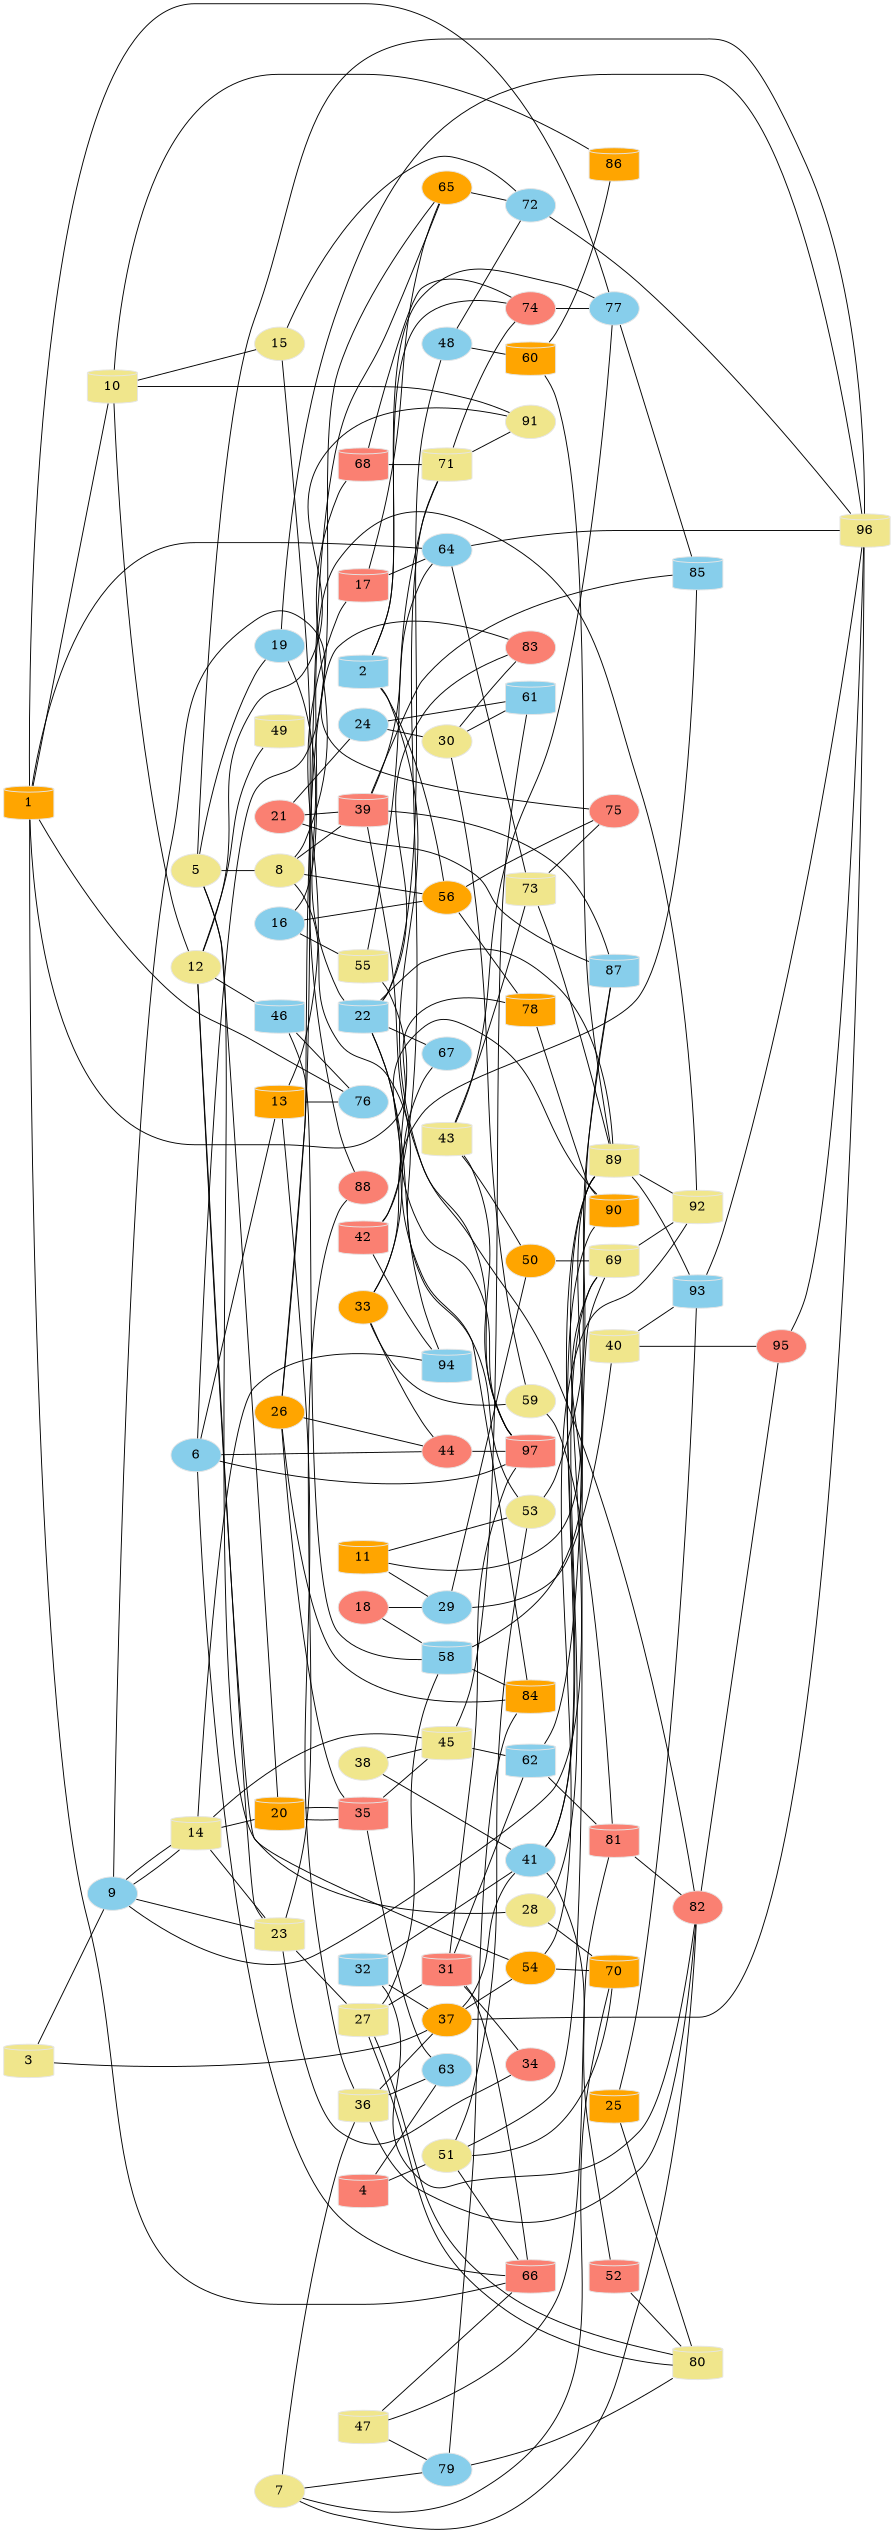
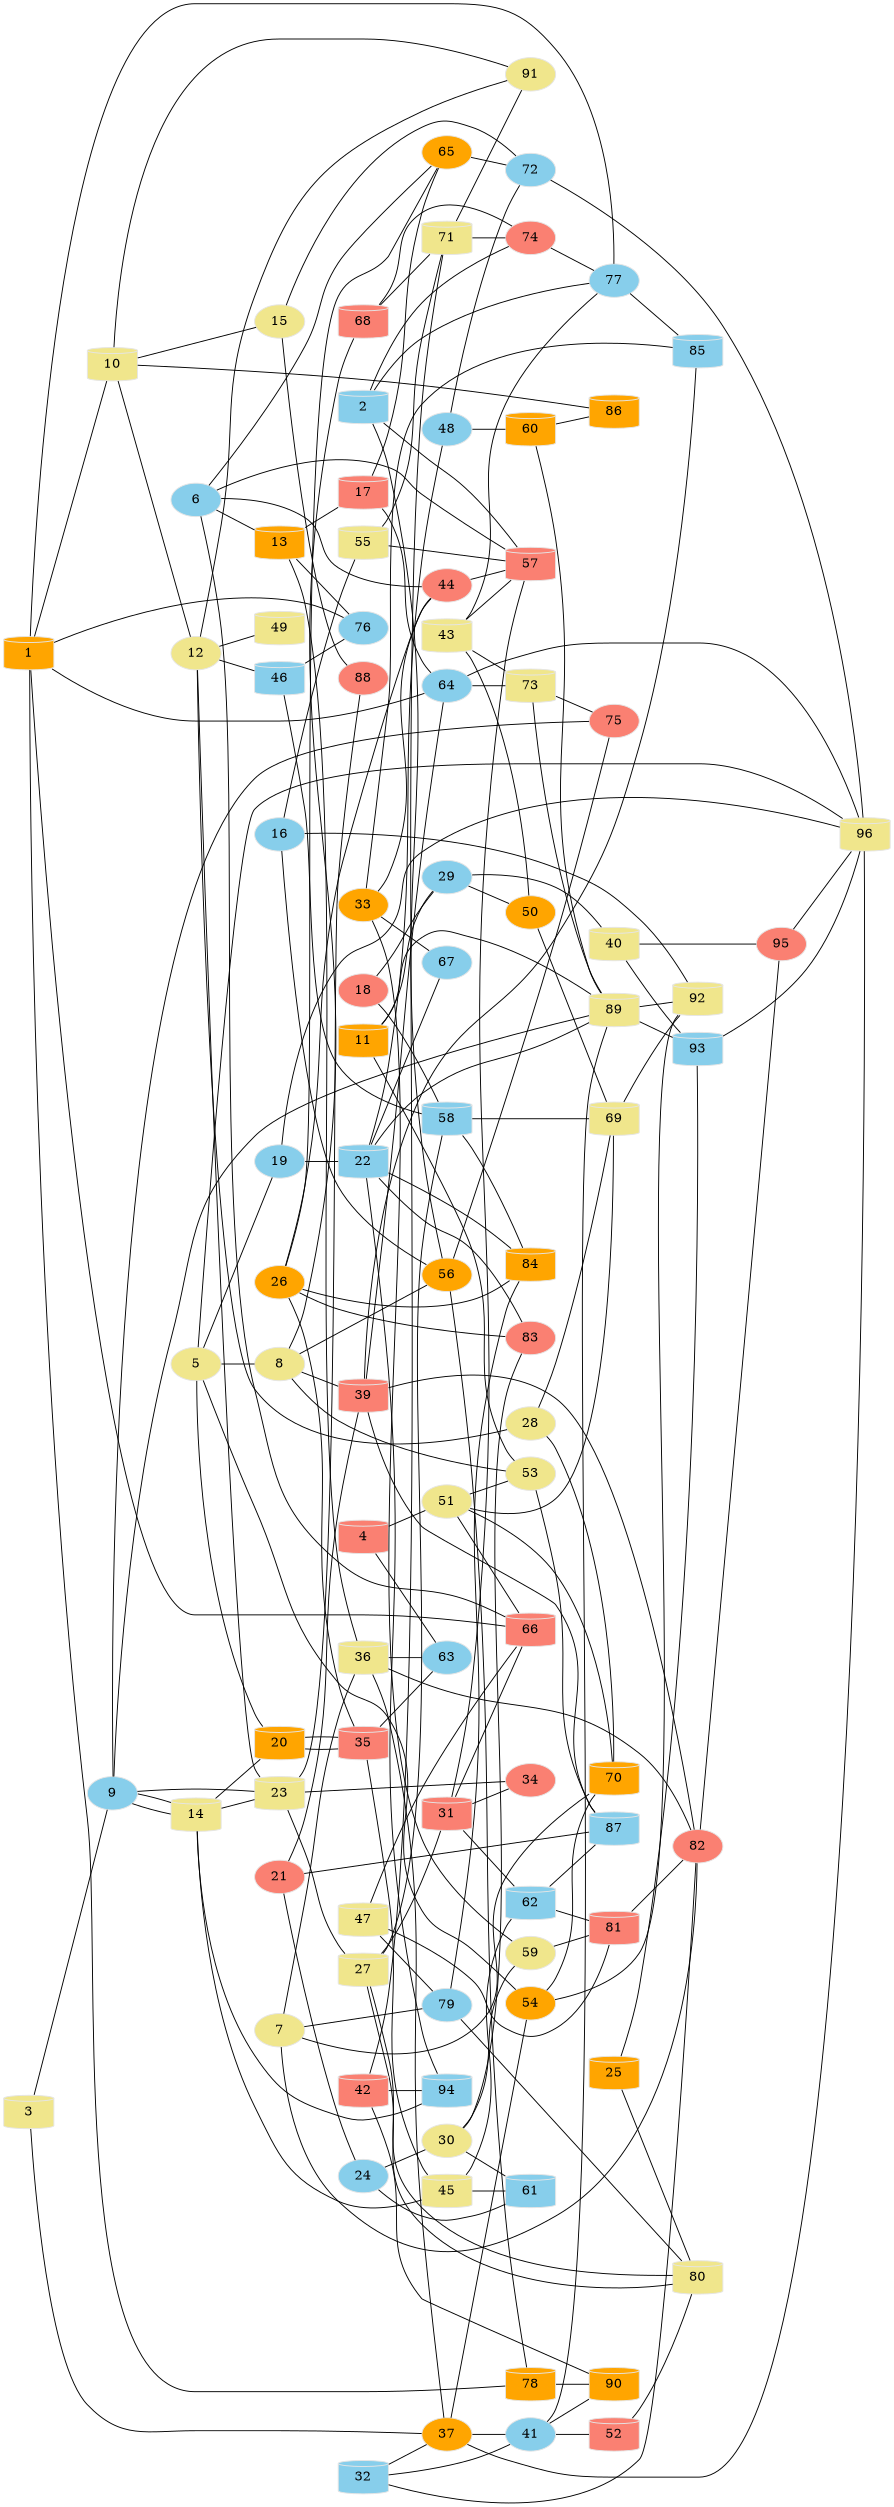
node "97": label "97" -> "57"
node "38": removed
